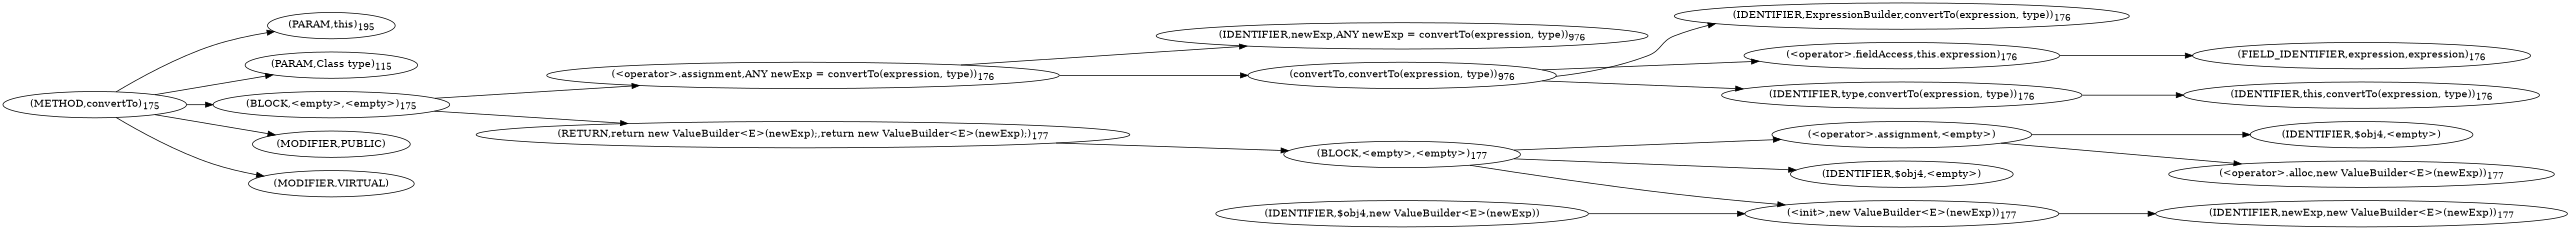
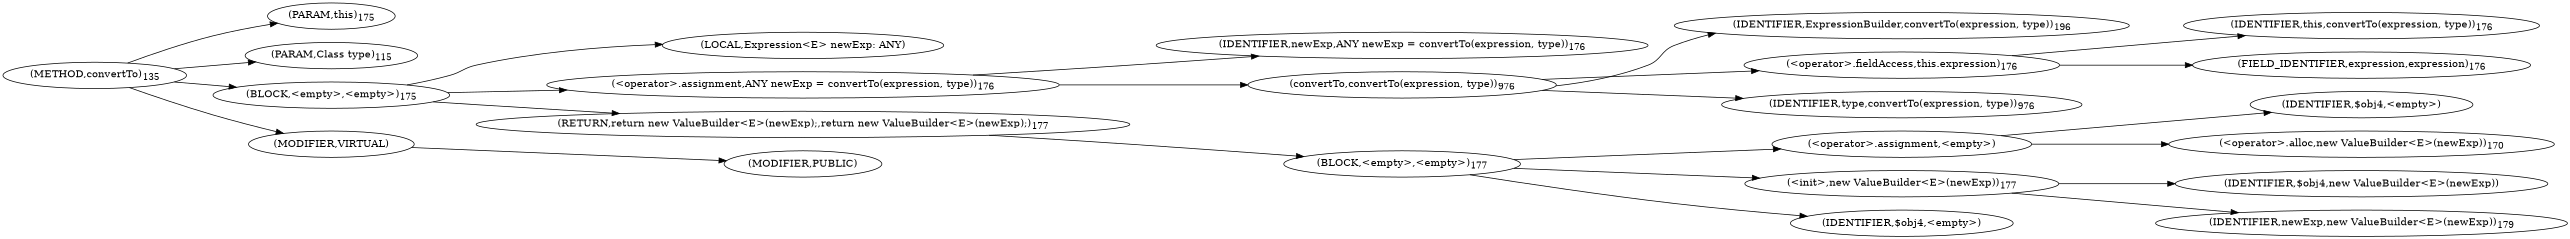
node "(IDENTIFIER,ExpressionBuilder,convertTo(expression, type))": text "176" -> "196"
node "(PARAM,this)": text "195" -> "175"
node "(IDENTIFIER,newExp,ANY newExp = convertTo(expression, type))": text "976" -> "176"
node "(LOCAL,Expression<E> newExp: ANY)": added
node "(IDENTIFIER,type,convertTo(expression, type))": text "176" -> "976"
edge "(IDENTIFIER,type,convertTo(expression, type))" -> "(IDENTIFIER,this,convertTo(expression, type))": now "(<operator>.fieldAccess,this.expression)" -> "(IDENTIFIER,this,convertTo(expression, type))"
node "(METHOD,convertTo)": text "175" -> "135"
edge "(METHOD,convertTo)" -> "(MODIFIER,PUBLIC)": now "(MODIFIER,VIRTUAL)" -> "(MODIFIER,PUBLIC)"
node "(<operator>.alloc,new ValueBuilder<E>(newExp))": text "177" -> "170"
node "(IDENTIFIER,newExp,new ValueBuilder<E>(newExp))": text "177" -> "179"
edge "(IDENTIFIER,$obj4,new ValueBuilder<E>(newExp))" -> "(<init>,new ValueBuilder<E>(newExp))": reversed
